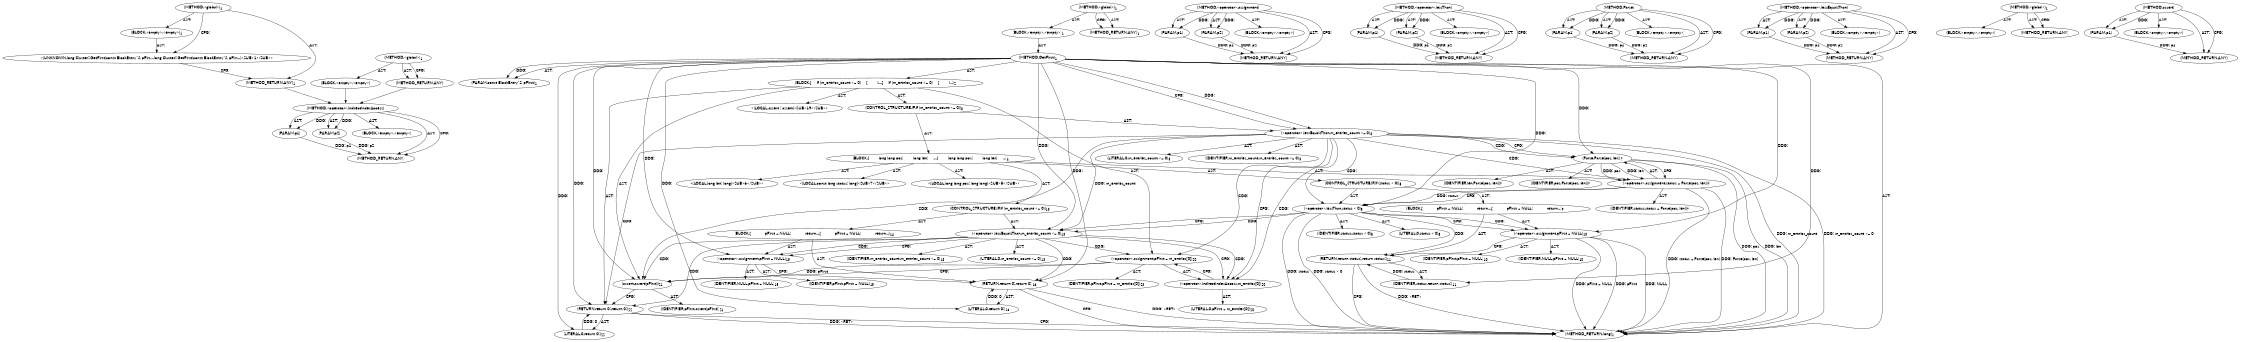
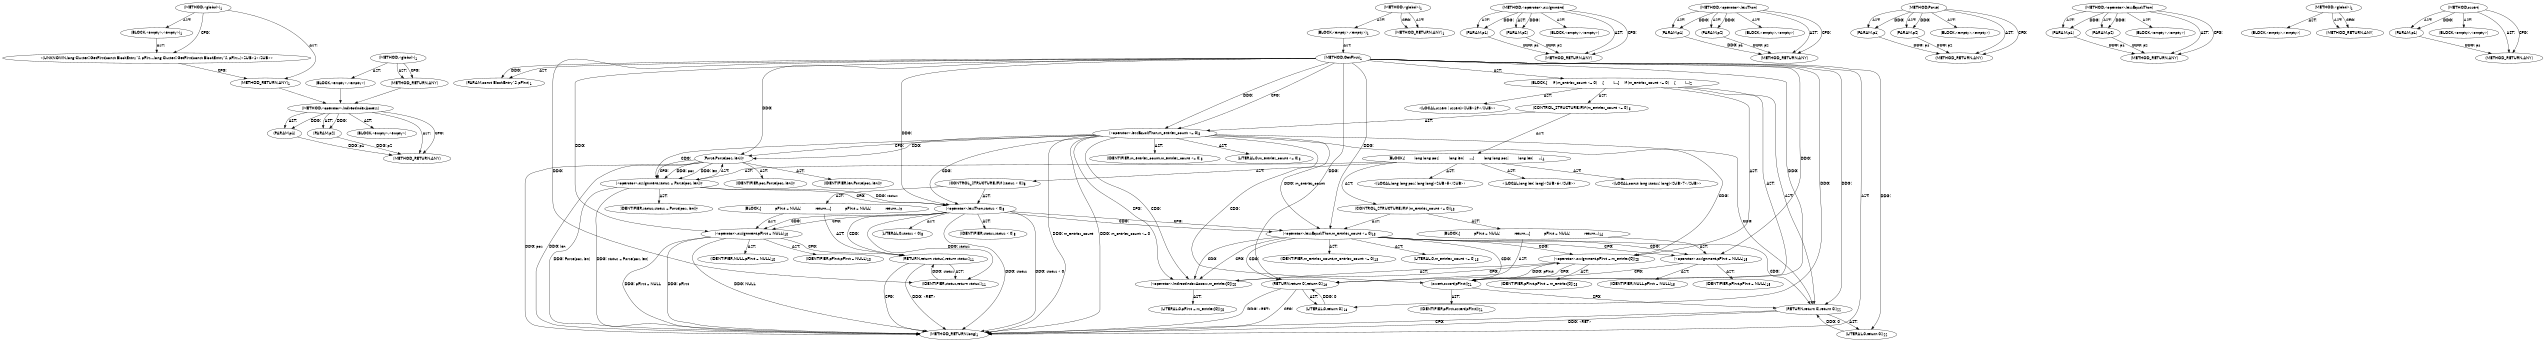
edge "(<operator>.lessThan,status < 0)" -> "(IDENTIFIER,status,return status;)": added, label "DDG: status"
